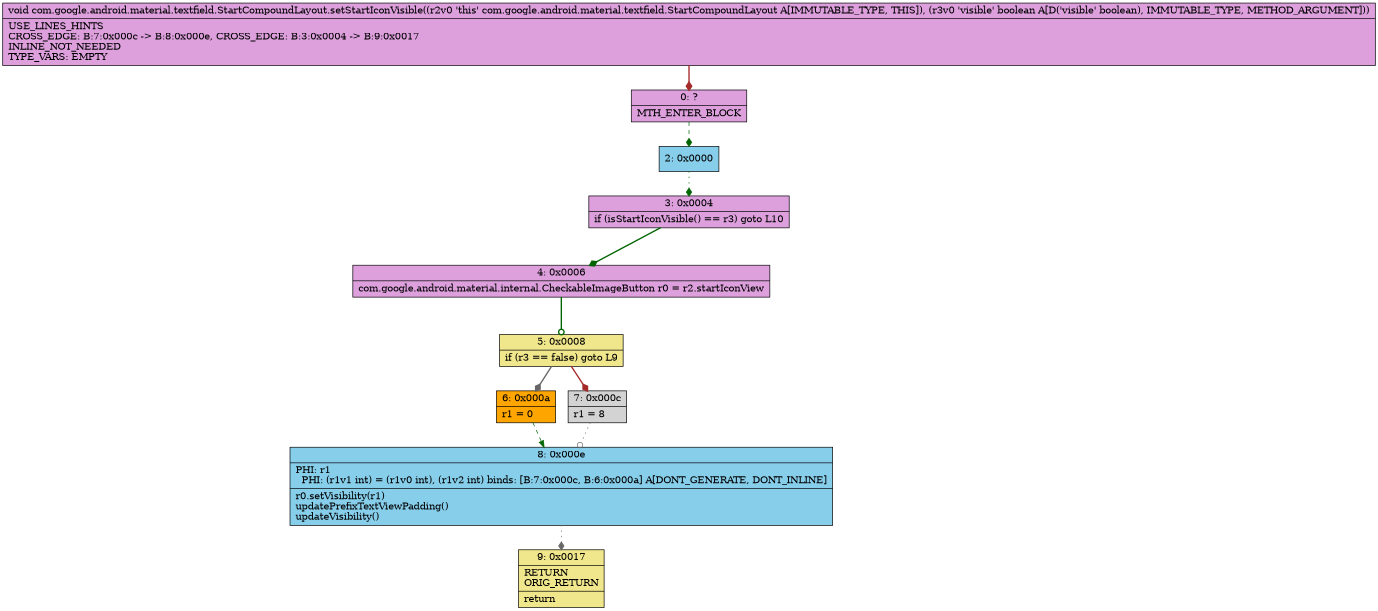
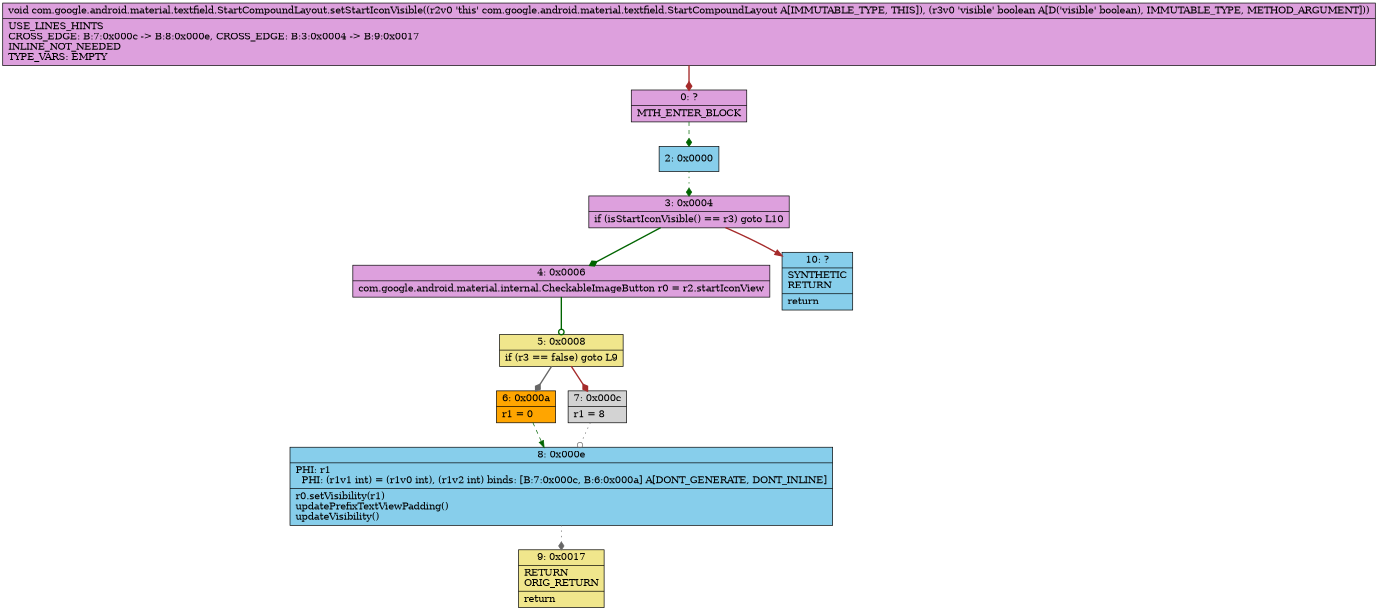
node "10: ?": added
